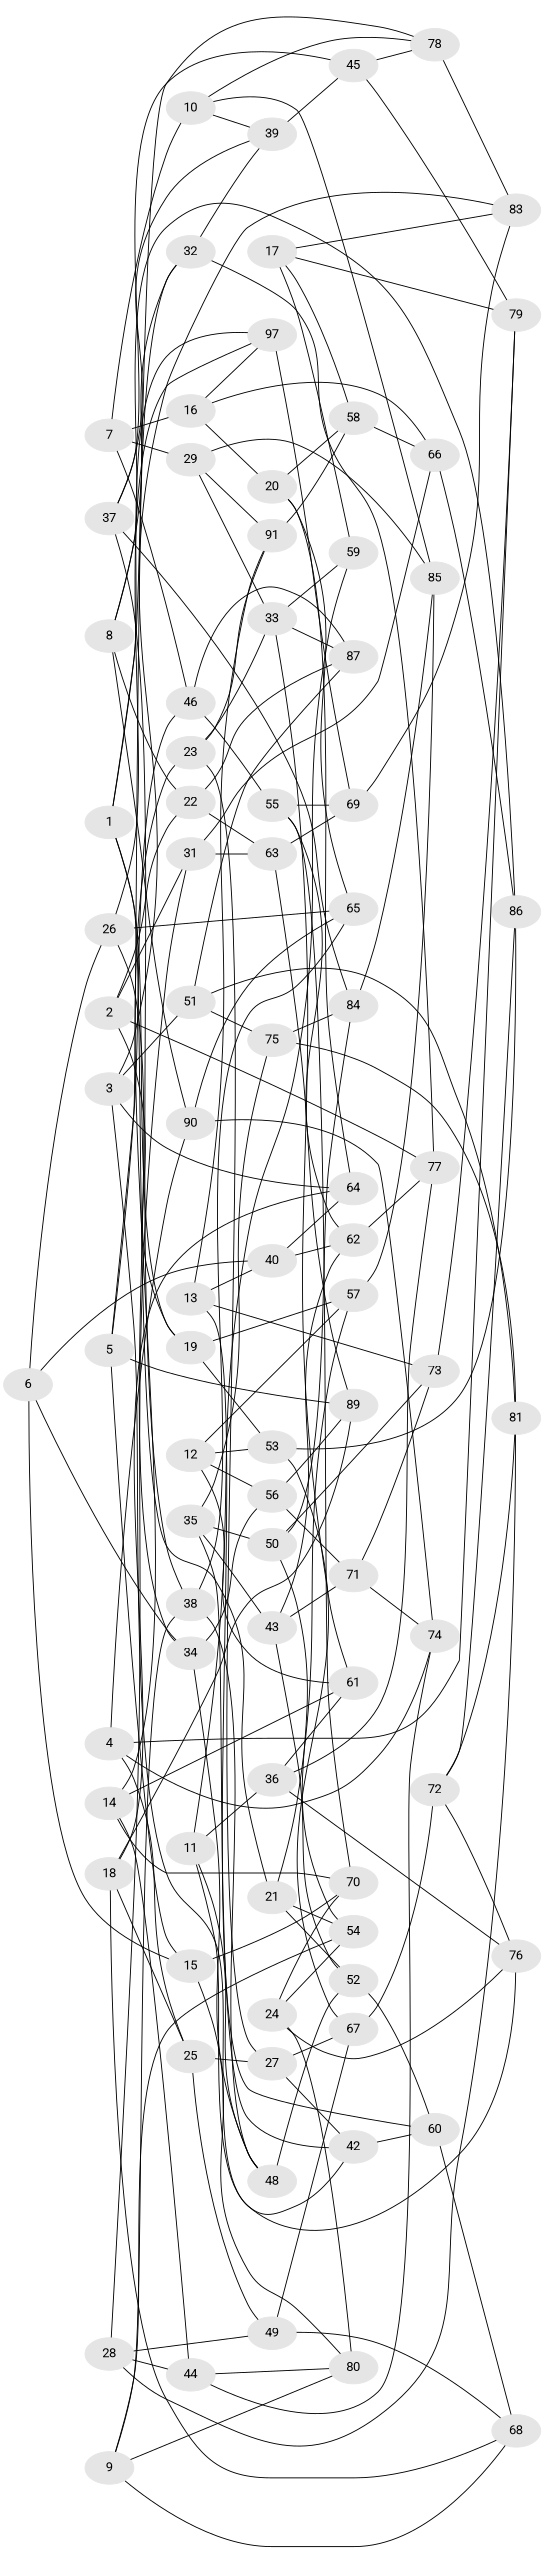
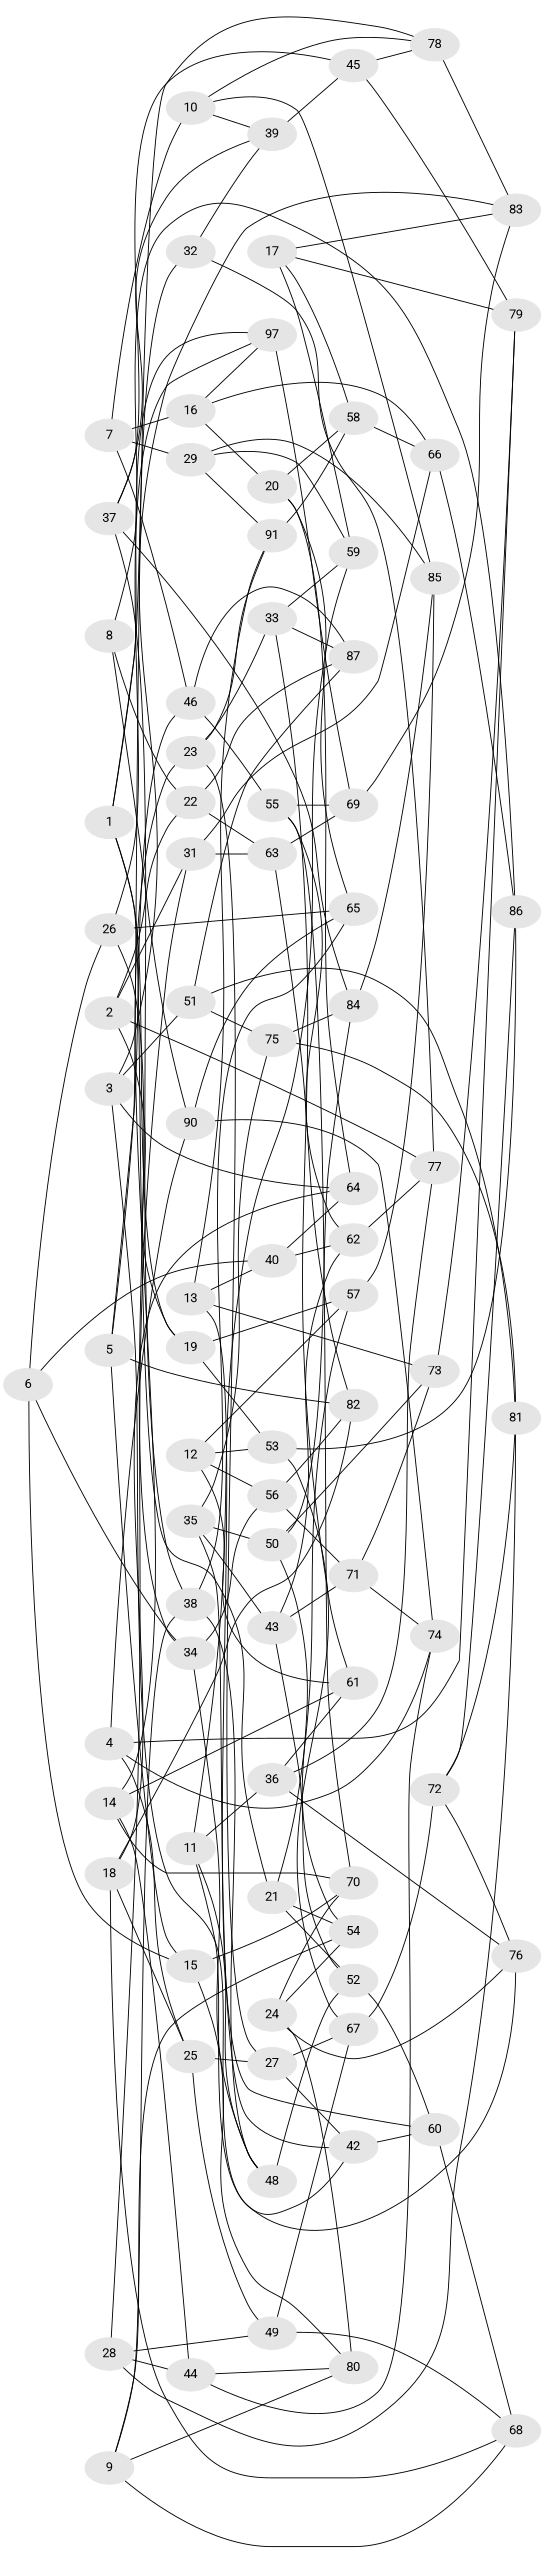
edge "32" -- "8": removed
edge "29" -- "33": now "29" -- "59"
node "89": label "89" -> "82"
